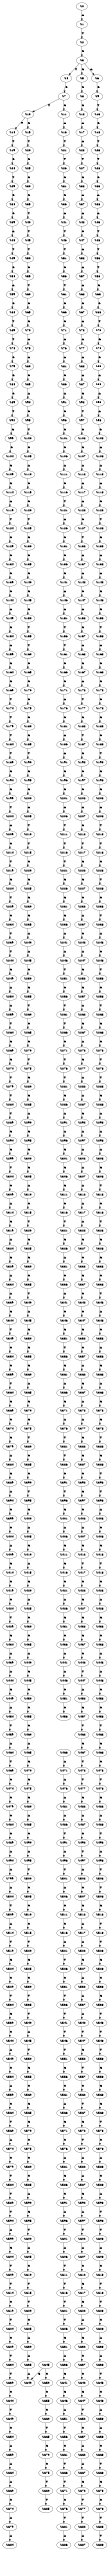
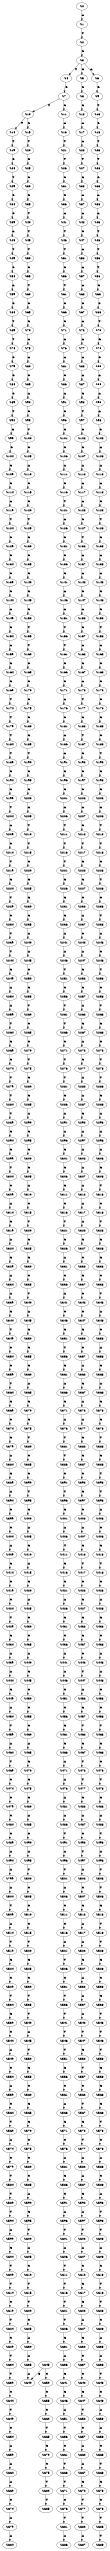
edge "S406" -> "S411": label "G" -> "T"
node "S461": added
